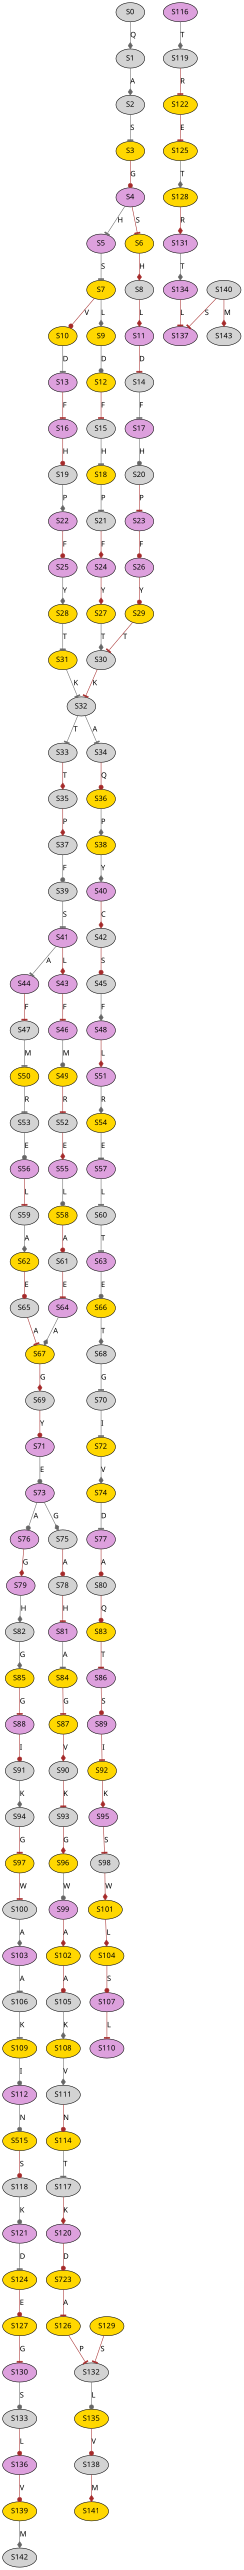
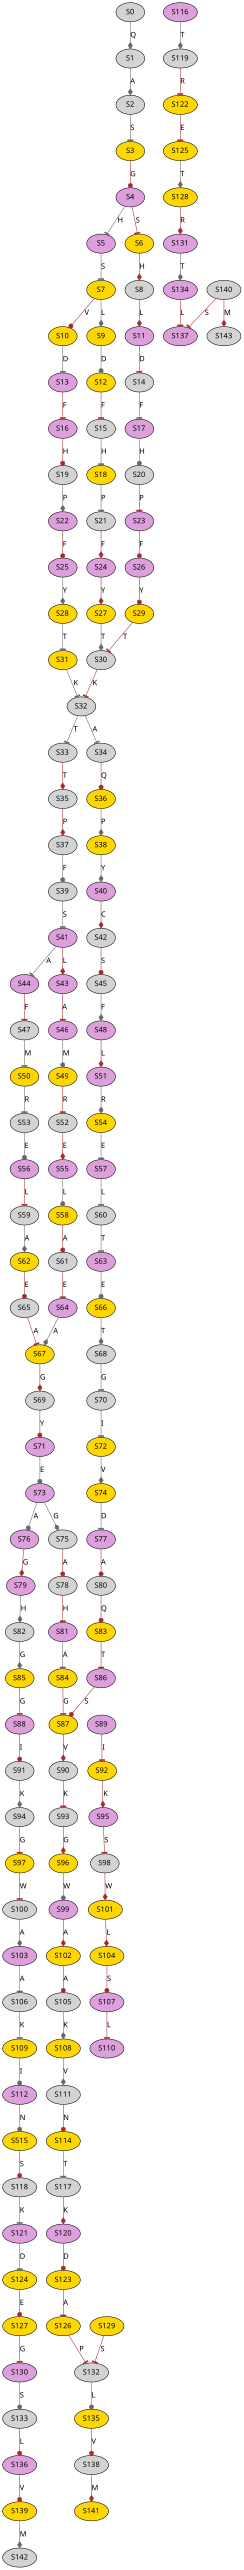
edge "S43" -> "S46": label "F" -> "A"
edge "S86" -> "S89": now "S86" -> "S87"
edge "S118" -> "S121": arrowhead dot -> tee
node "S723": label "S723" -> "S123"
